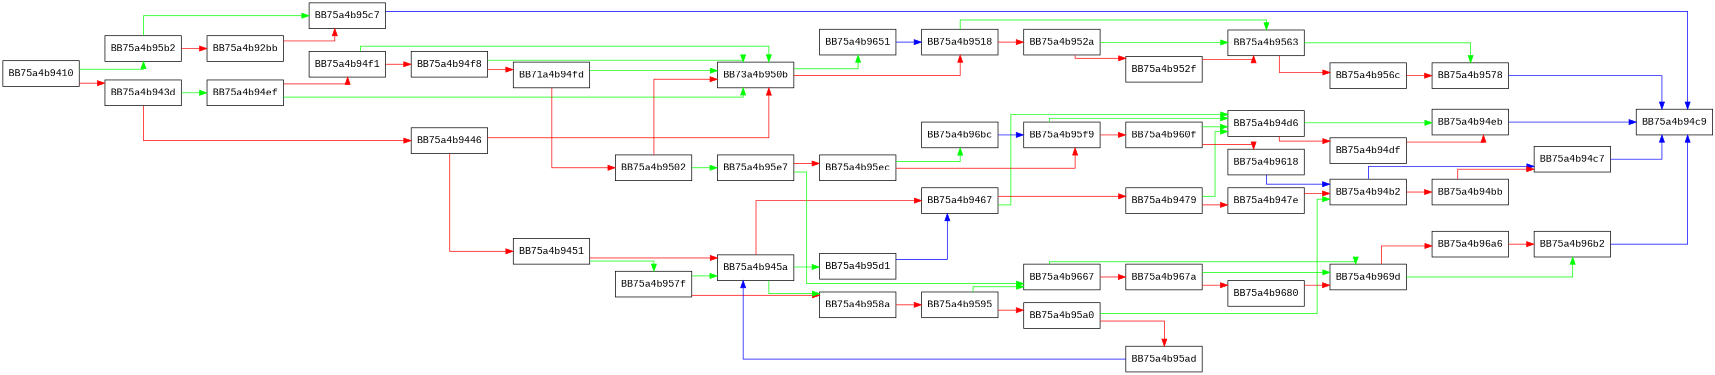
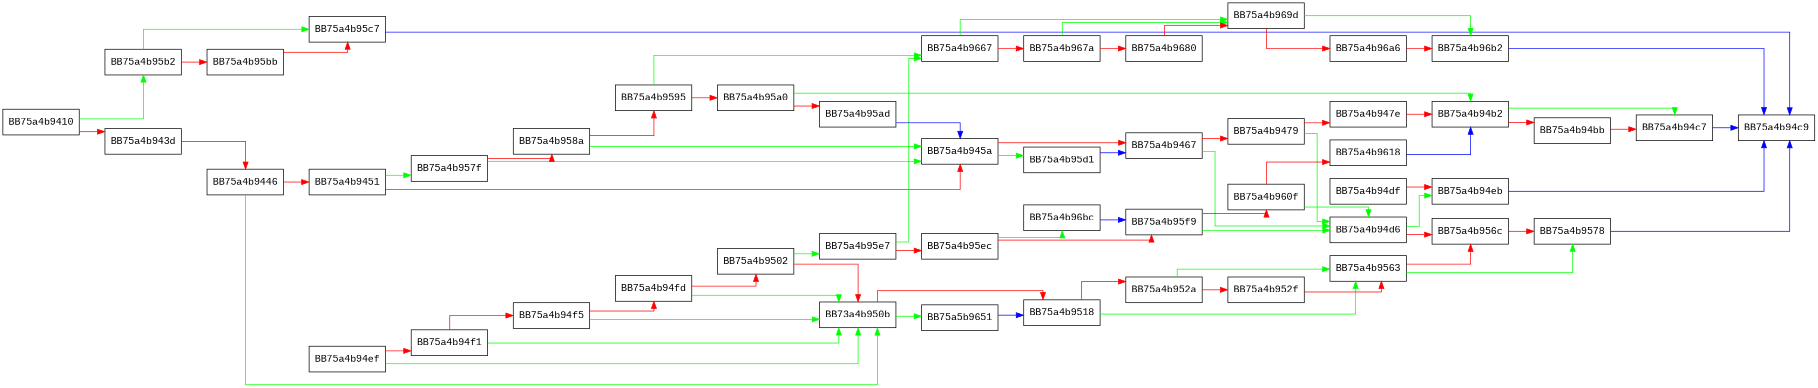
node "BB75a4b9651": label "BB75a4b9651" -> "BB75a5b9651"
node "BB75a4b92bb": label "BB75a4b92bb" -> "BB75a4b95bb"
node "BB75a4b94f8": label "BB75a4b94f8" -> "BB75a4b94f5"
node "BB71a4b94fd": label "BB71a4b94fd" -> "BB75a4b94fd"
edge "BB75a4b943d" -> "BB75a4b94ef": removed
edge "BB75a4b9446" -> "BB73a4b950b": color red -> green
edge "BB75a4b94d6" -> "BB75a4b94df": now "BB75a4b94d6" -> "BB75a4b956c"
edge "BB75a4b94b2" -> "BB75a4b94c7": color blue -> green
edge "BB75a4b945a" -> "BB75a4b958a": reversed
